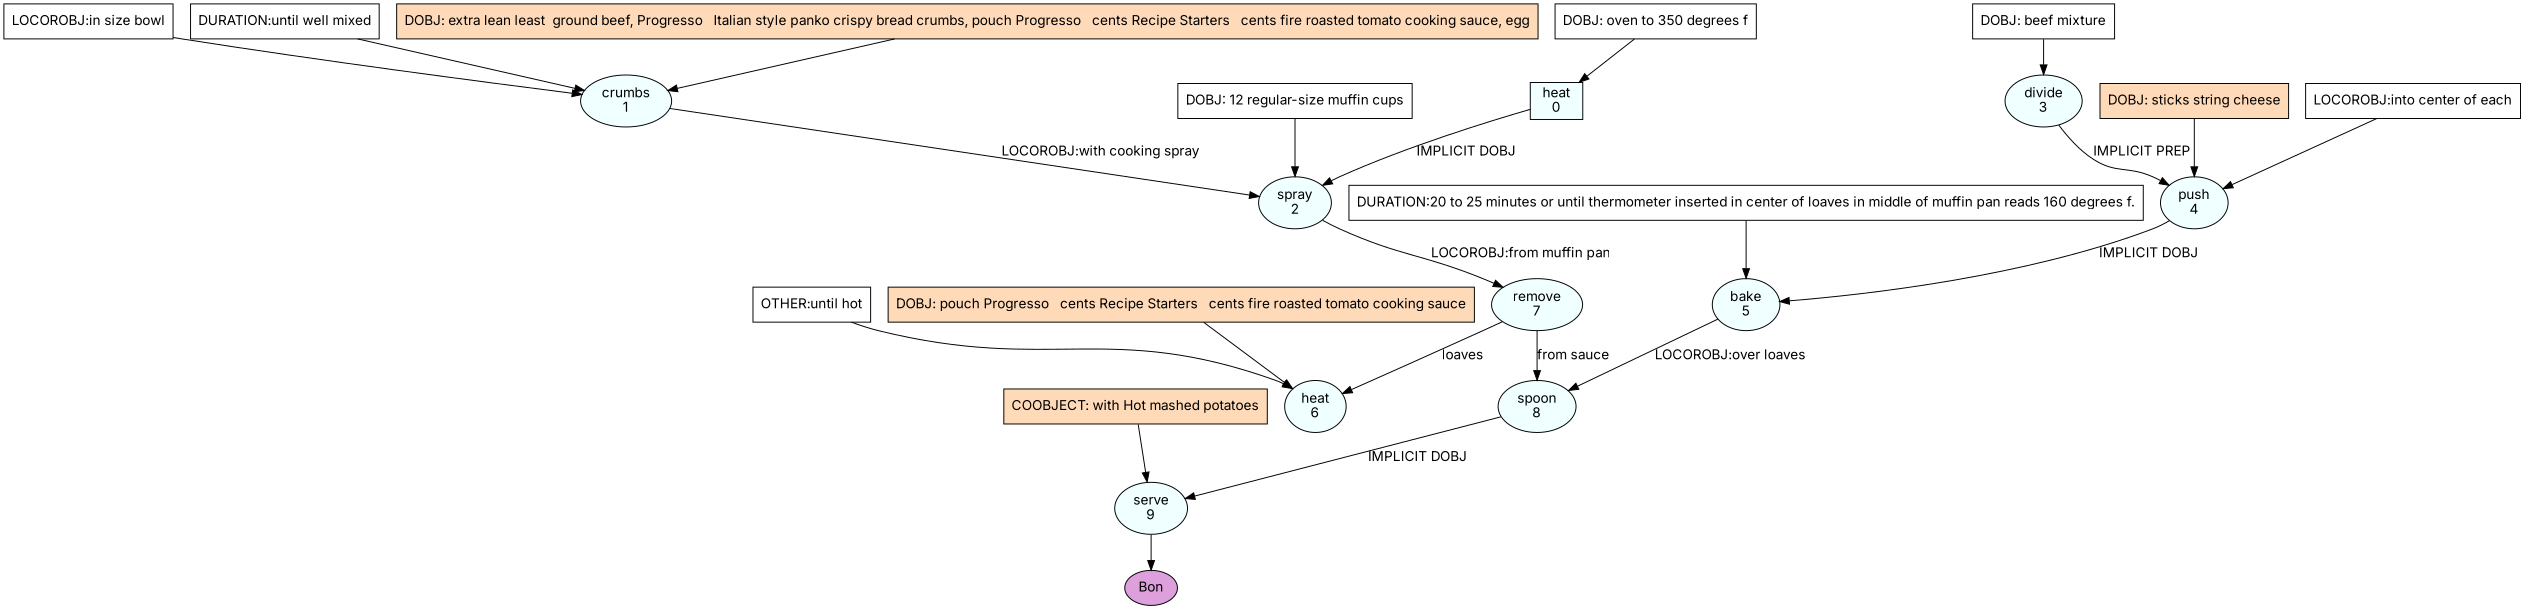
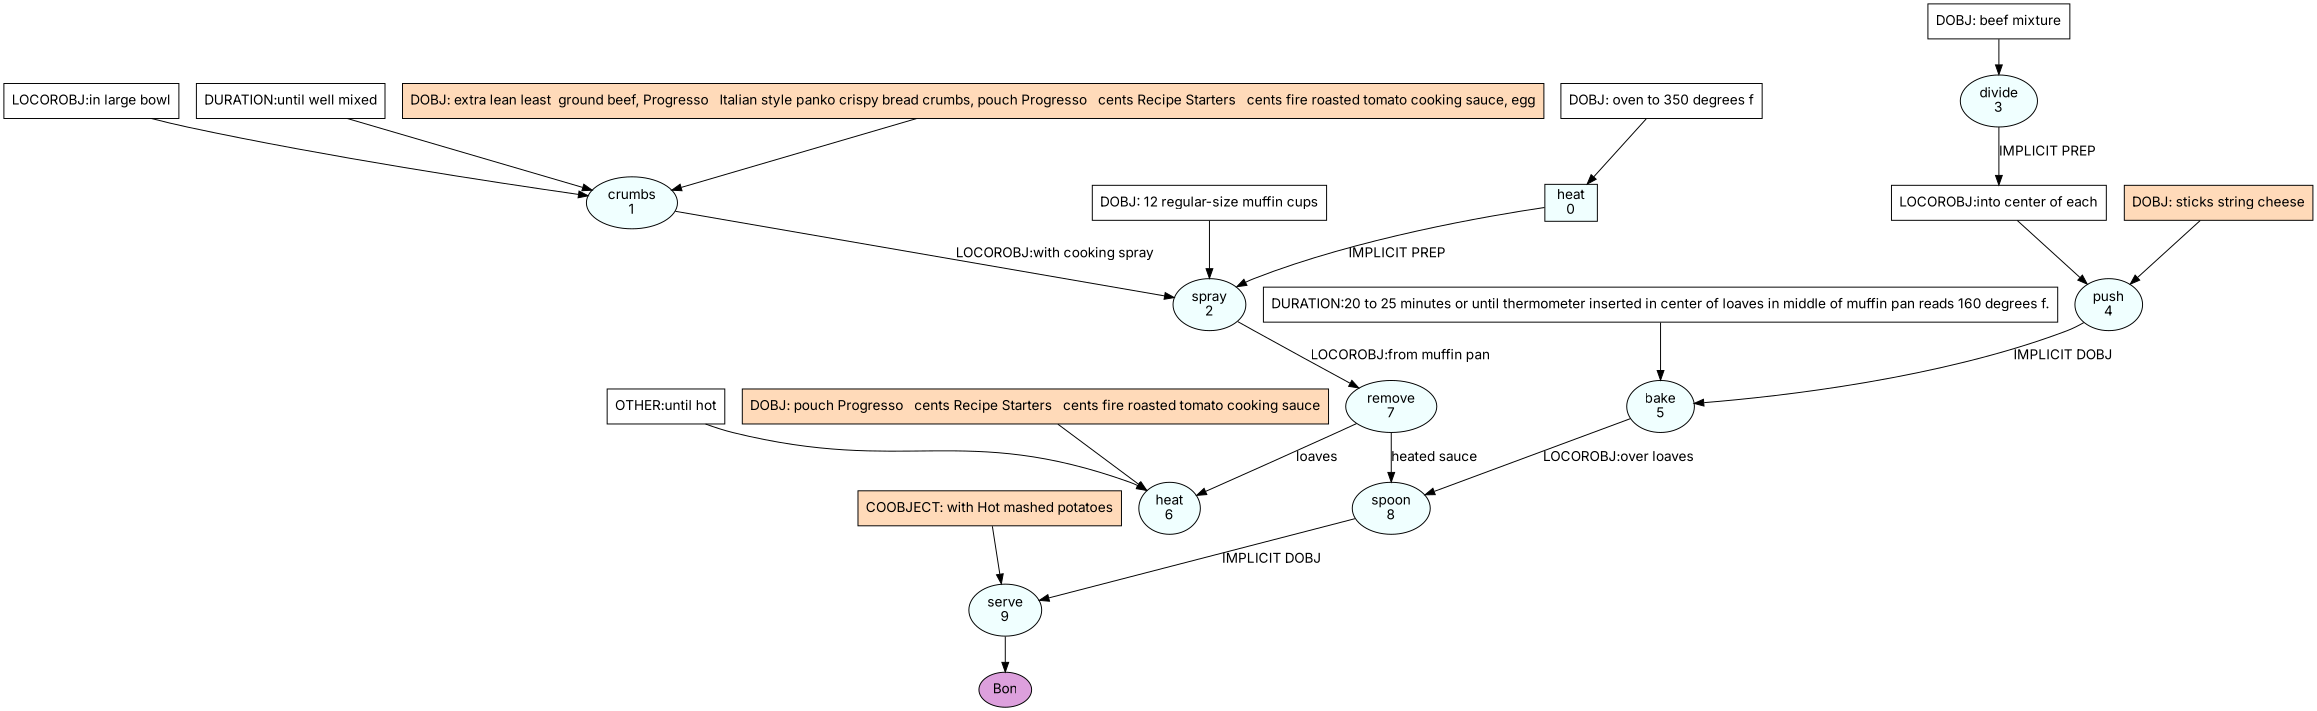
node "LOCOROBJ:in size bowl": label "LOCOROBJ:in size bowl" -> "LOCOROBJ:in large bowl"
edge "heat 0" -> "spray 2": label "IMPLICIT DOBJ" -> "IMPLICIT PREP"
edge "divide 3" -> "push 4": now "divide 3" -> "LOCOROBJ:into center of each"
edge "remove 7" -> "spoon 8": label "from sauce" -> "heated sauce"
